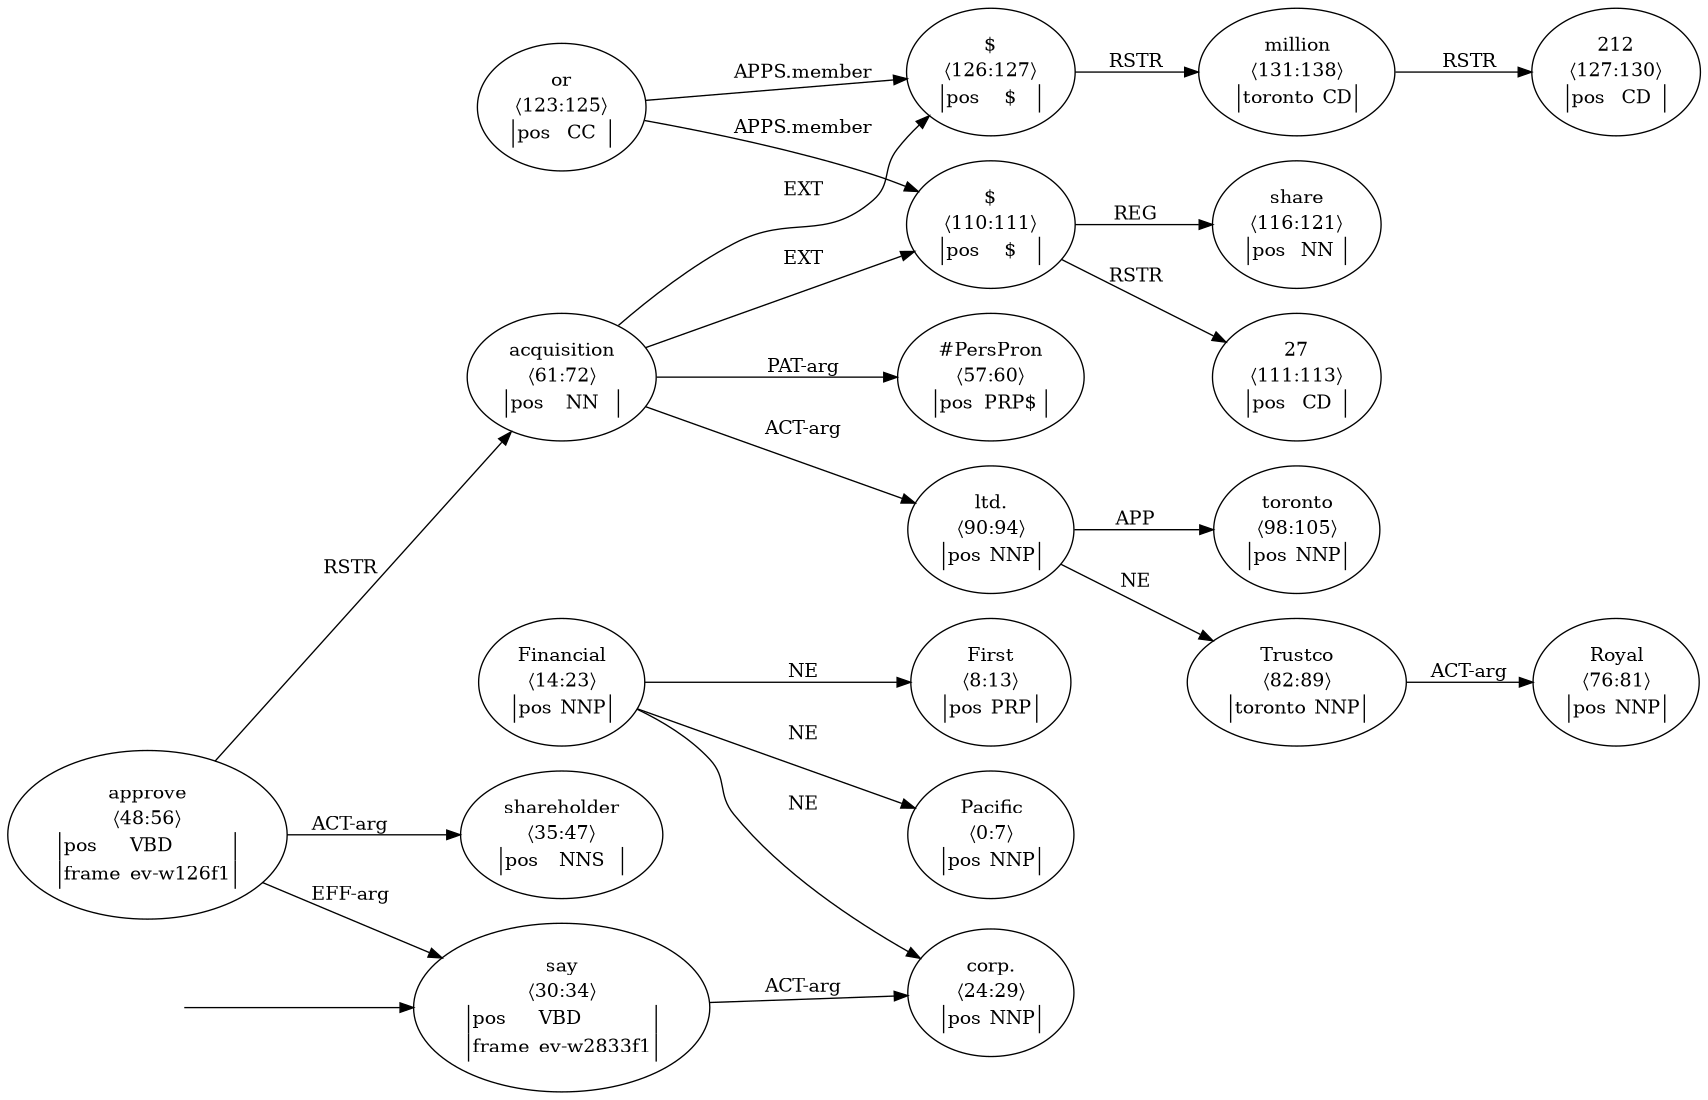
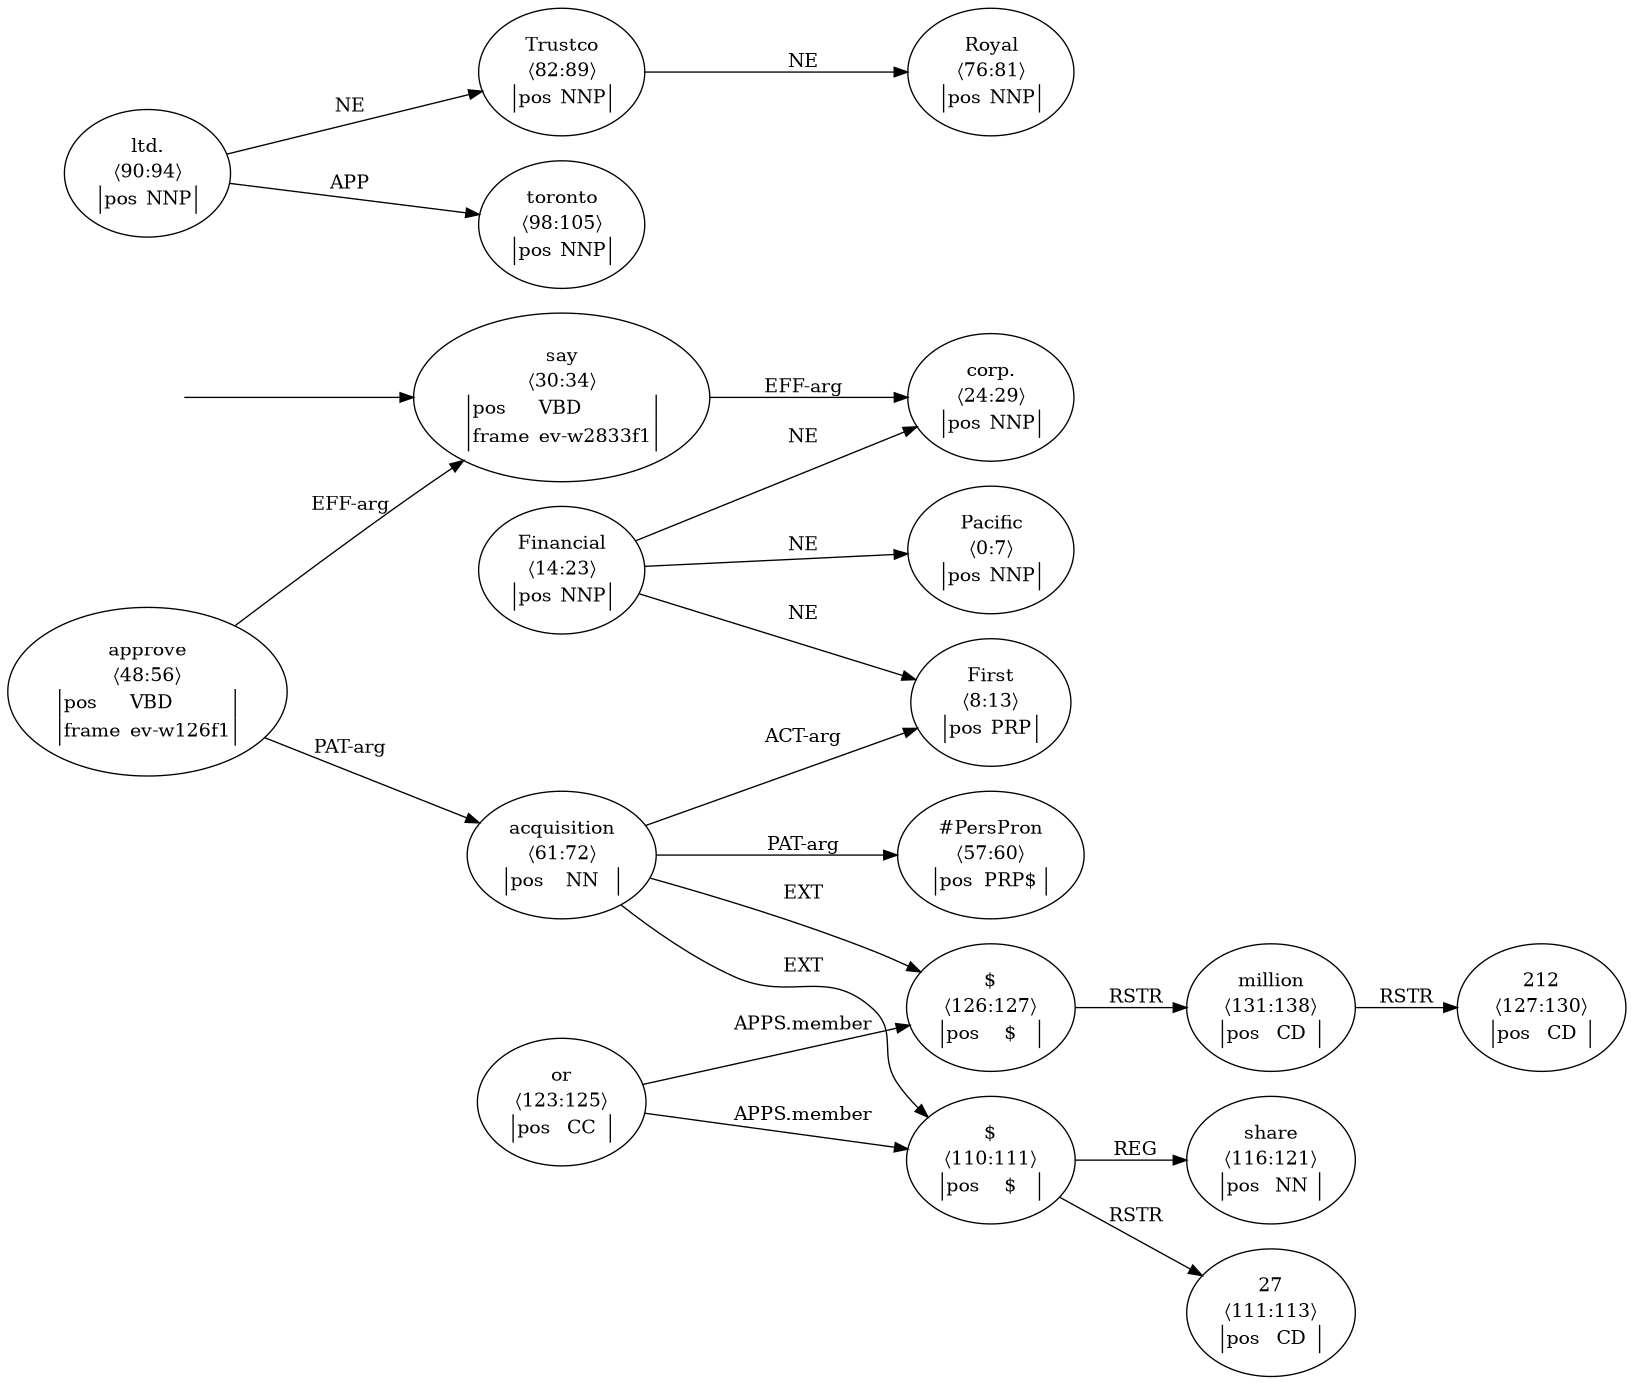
node "million": text "toronto" -> "pos"
edge "acquisition" -> "ltd.": now "acquisition" -> "First"
edge "approve" -> "acquisition": label "RSTR" -> "PAT-arg"
edge "Trustco" -> "Royal": label "ACT-arg" -> "NE"
node "Trustco": text "toronto" -> "pos"
node "shareholder": removed
edge "say" -> "corp.": label "ACT-arg" -> "EFF-arg"
